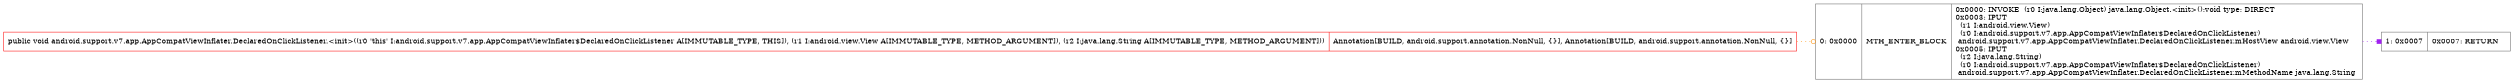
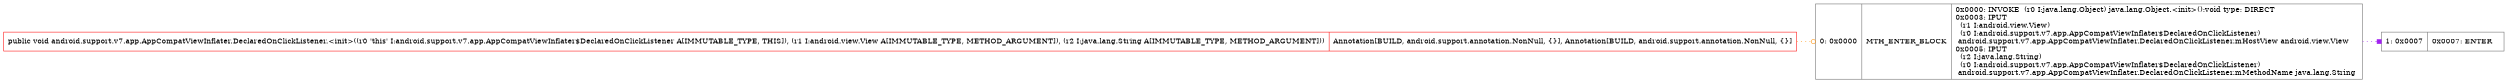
node "1: 0x0007": text "0x0007: RETURN" -> "0x0007: ENTER"
